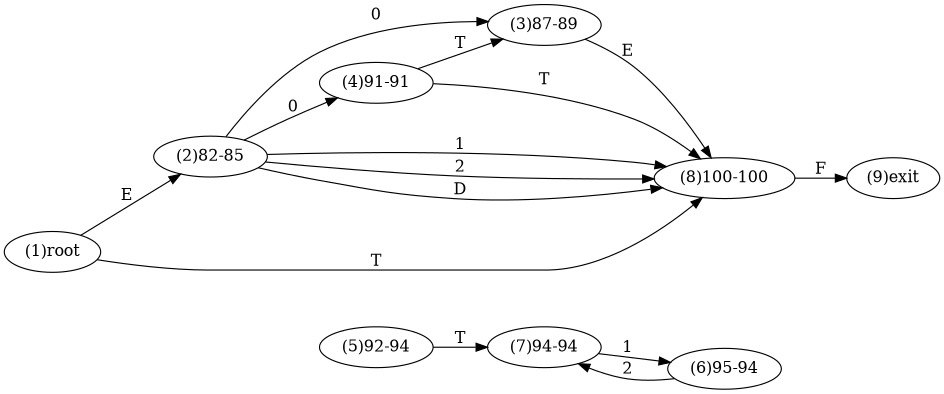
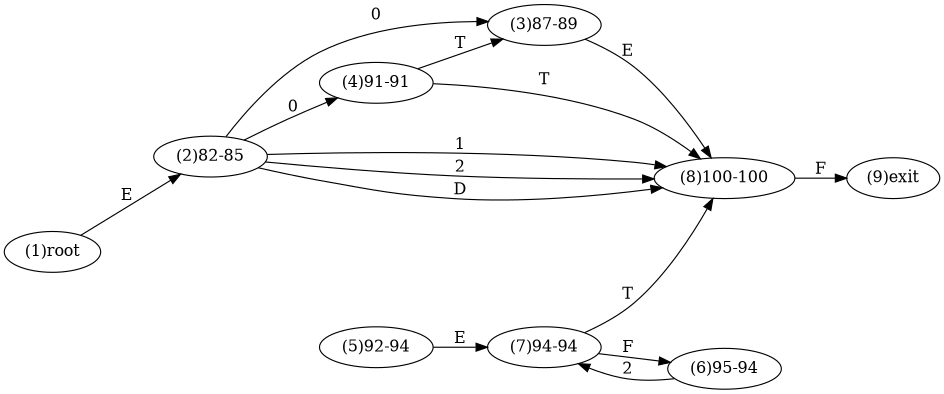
edge "(1)root" -> "(8)100-100": now "(7)94-94" -> "(8)100-100"
edge "(5)92-94" -> "(7)94-94": label "T" -> "E"
edge "(7)94-94" -> "(6)95-94": label "1" -> "F"
